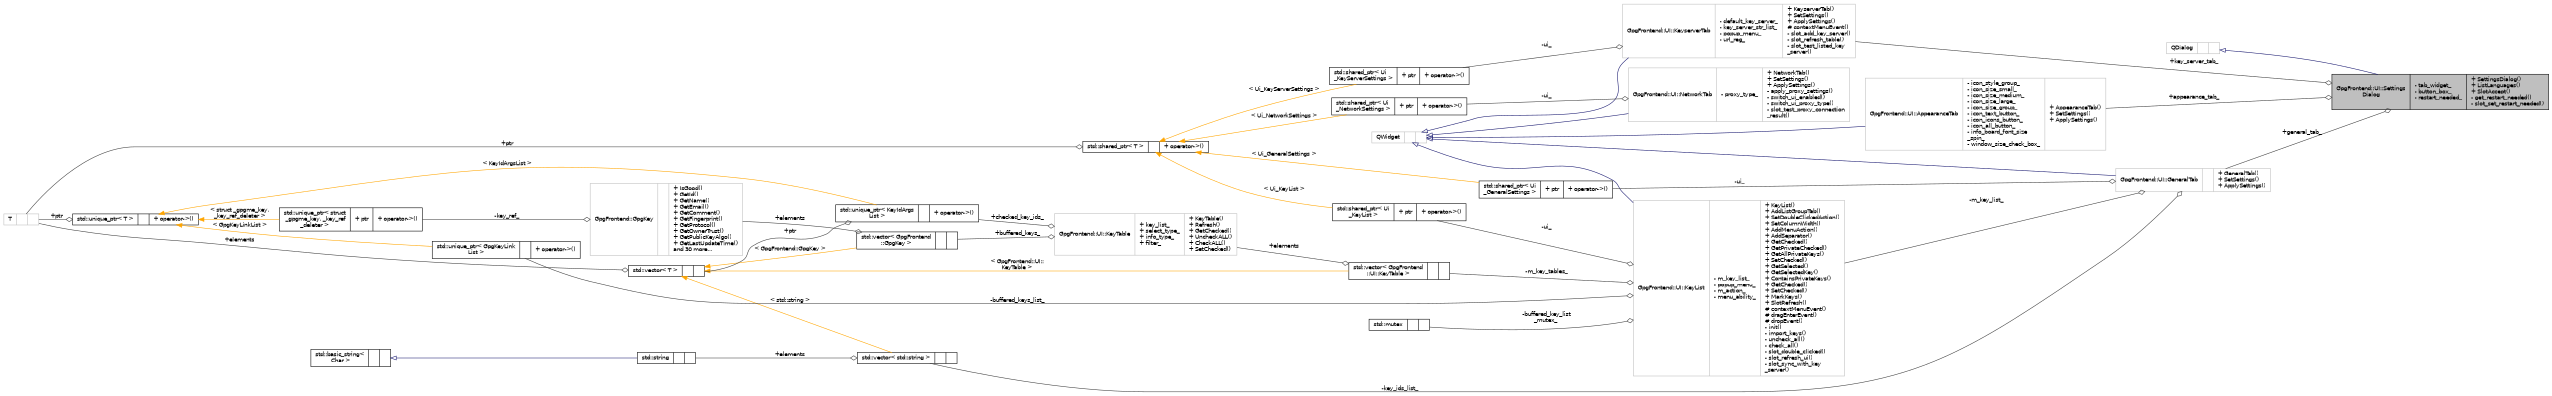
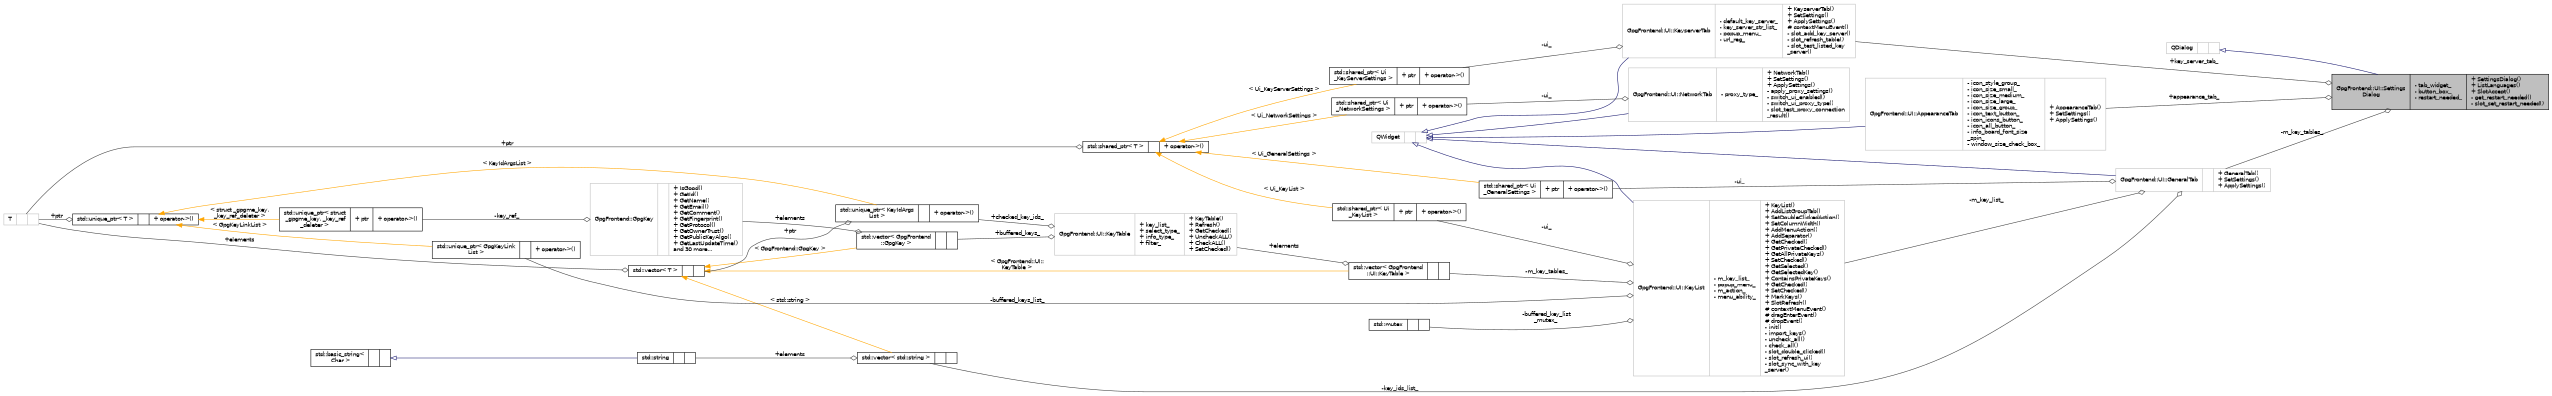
edge "GpgFrontend::UI::GeneralTab" -> "GpgFrontend::UI::Settings": label " +general_tab_" -> " -m_key_tables_"
